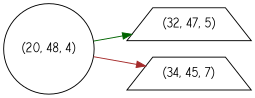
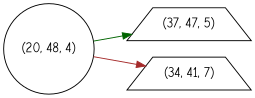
node "(32, 47, 5)": label "(32, 47, 5)" -> "(37, 47, 5)"
node "(34, 45, 7)": label "(34, 45, 7)" -> "(34, 41, 7)"
